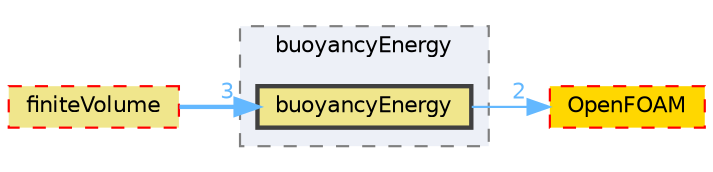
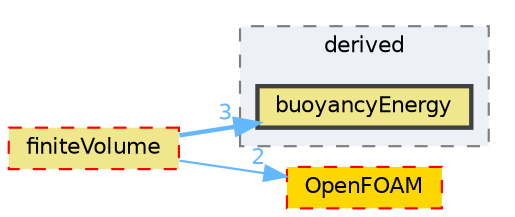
cluster "buoyancyEnergy": label "buoyancyEnergy" -> "derived"
edge "buoyancyEnergy" -> "OpenFOAM": now "finiteVolume" -> "OpenFOAM"
